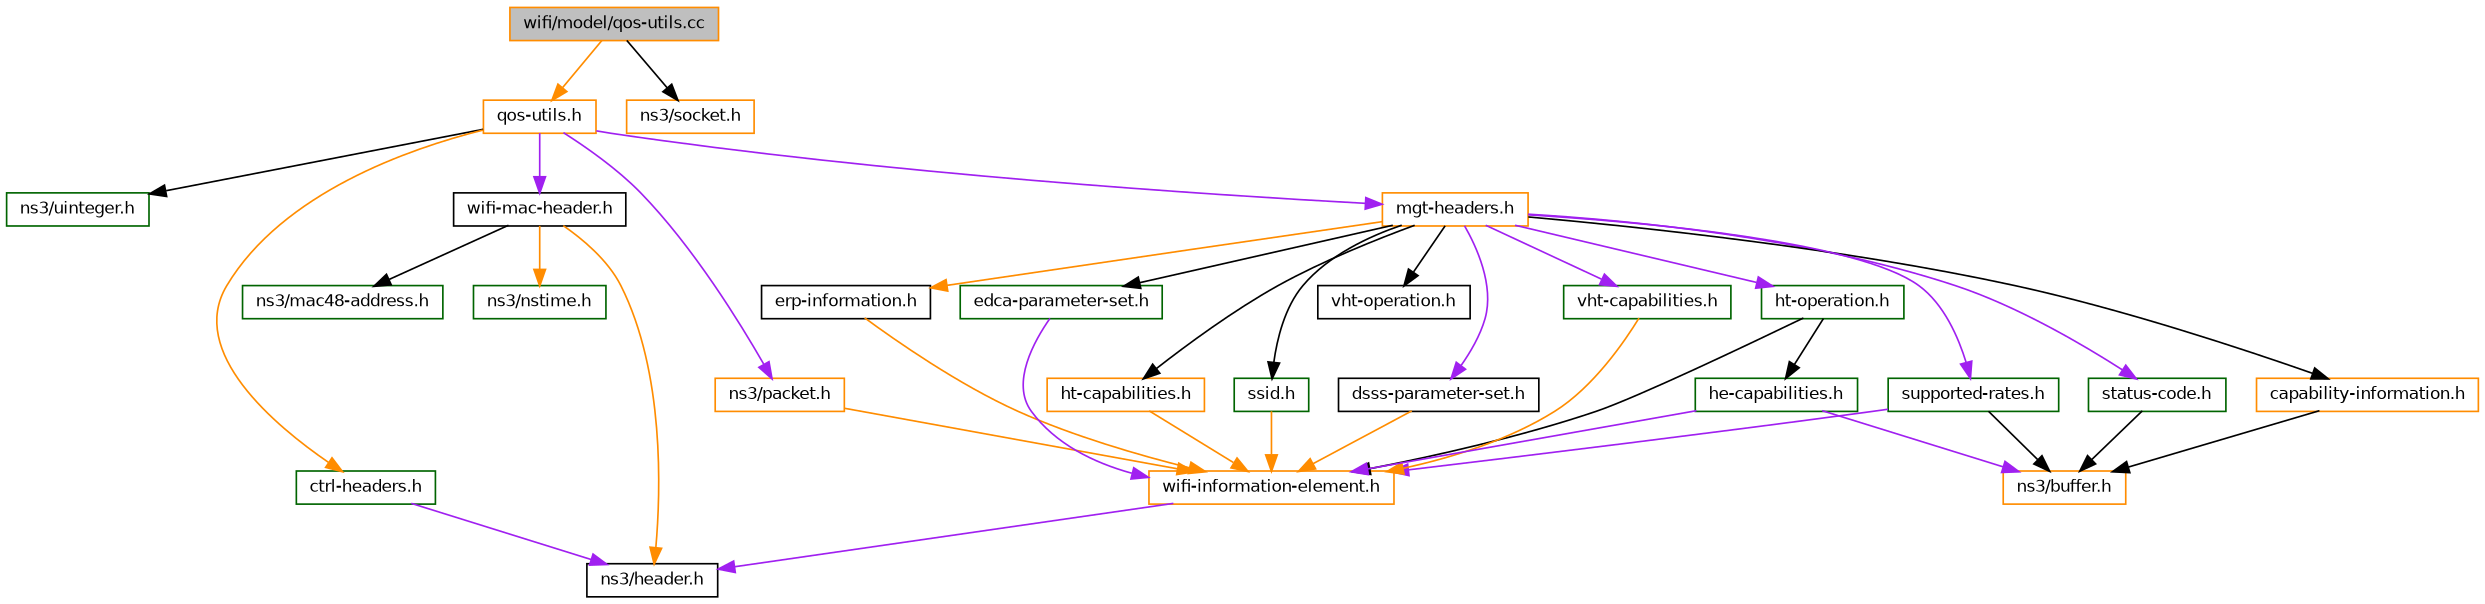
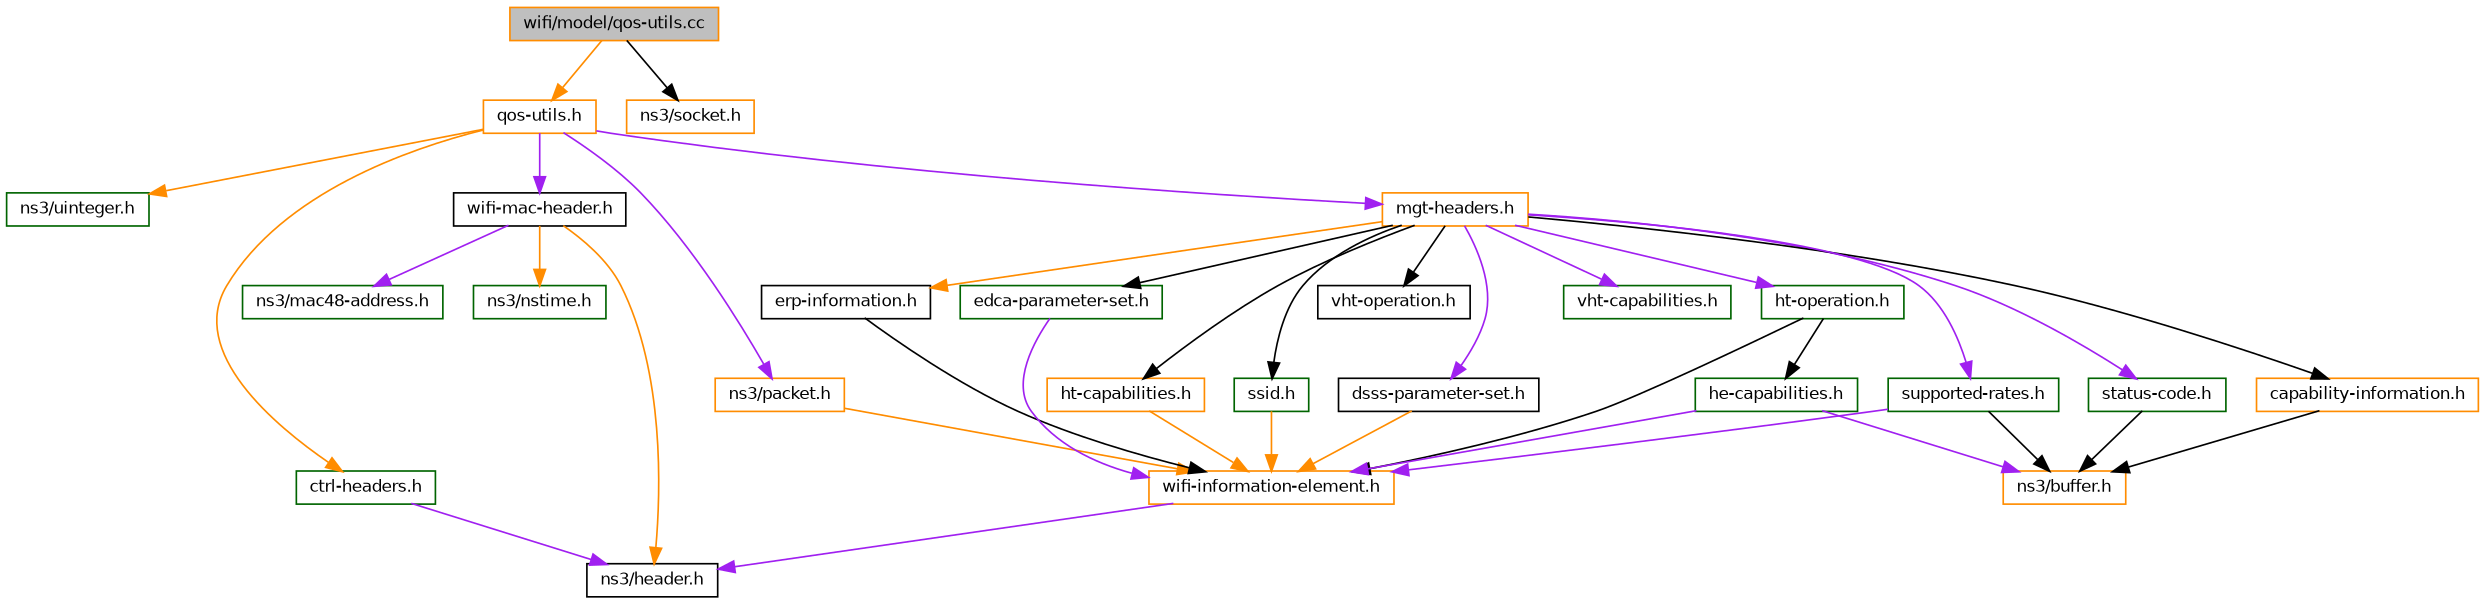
edge "qos-utils.h" -> "ns3/uinteger.h": color black -> darkorange
edge "wifi-mac-header.h" -> "ns3/mac48-address.h": color black -> purple
edge "erp-information.h" -> "wifi-information-element.h": color darkorange -> black
edge "vht-capabilities.h" -> "wifi-information-element.h": removed
